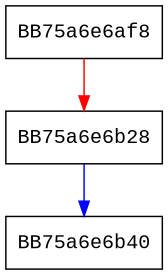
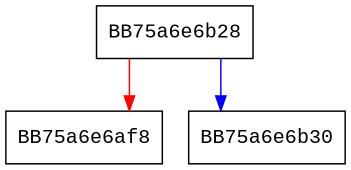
edge "BB75a6e6af8" -> "BB75a6e6b28": reversed
node "BB75a6e6b40": label "BB75a6e6b40" -> "BB75a6e6b30"
